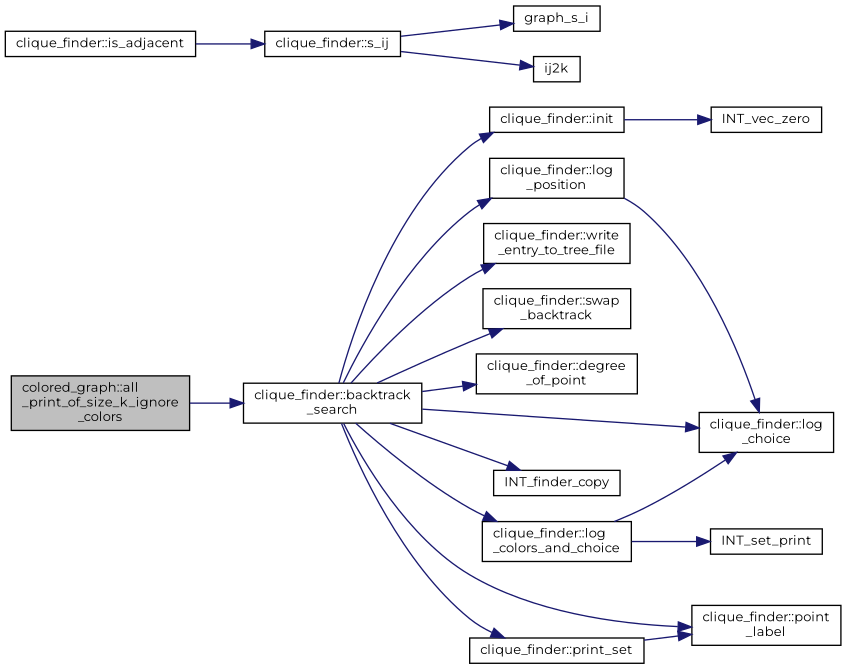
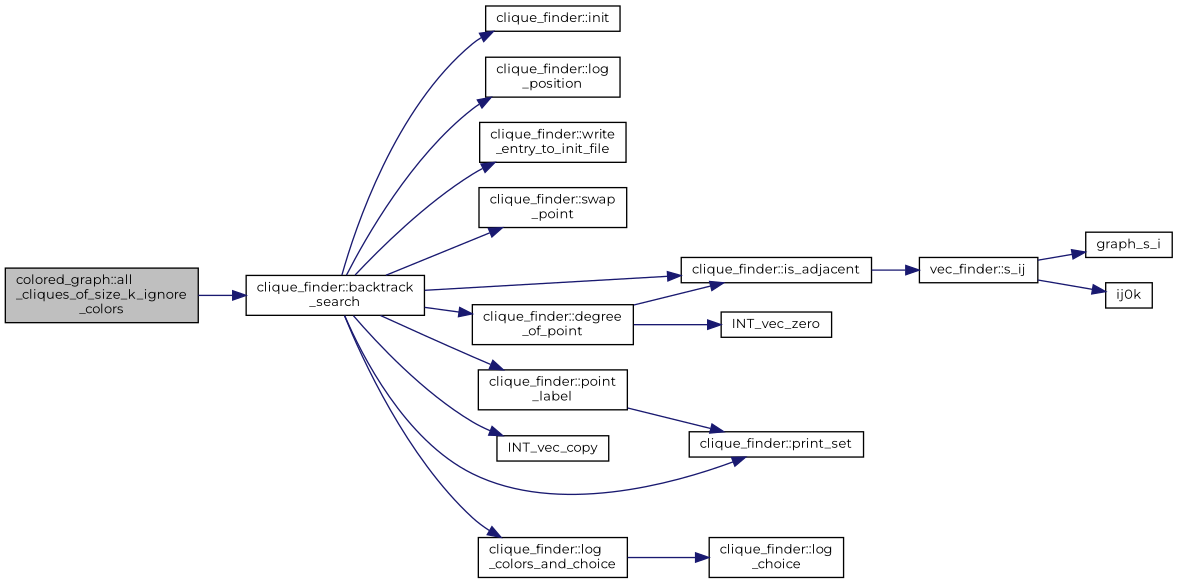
node "clique_finder::s_ij": label "clique_finder::s_ij" -> "vec_finder::s_ij"
node "ij2k": label "ij2k" -> "ij0k"
edge "clique_finder::init" -> "INT_vec_zero": now "clique_finder::degree _of_point" -> "INT_vec_zero"
node "clique_finder::write _entry_to_tree_file": label "clique_finder::write _entry_to_tree_file" -> "clique_finder::write _entry_to_init_file"
edge "clique_finder::log _position" -> "clique_finder::log _choice": removed
edge "clique_finder::degree _of_point" -> "clique_finder::is_adjacent": added
node "clique_finder::swap _backtrack": label "clique_finder::swap _backtrack" -> "clique_finder::swap _point"
node "colored_graph::all _print_of_size_k_ignore _colors": label "colored_graph::all _print_of_size_k_ignore _colors" -> "colored_graph::all _cliques_of_size_k_ignore _colors"
edge "clique_finder::backtrack _search" -> "clique_finder::log _choice": now "clique_finder::backtrack _search" -> "clique_finder::is_adjacent"
node "INT_finder_copy": label "INT_finder_copy" -> "INT_vec_copy"
node "INT_set_print": removed
edge "clique_finder::print_set" -> "clique_finder::point _label": reversed
